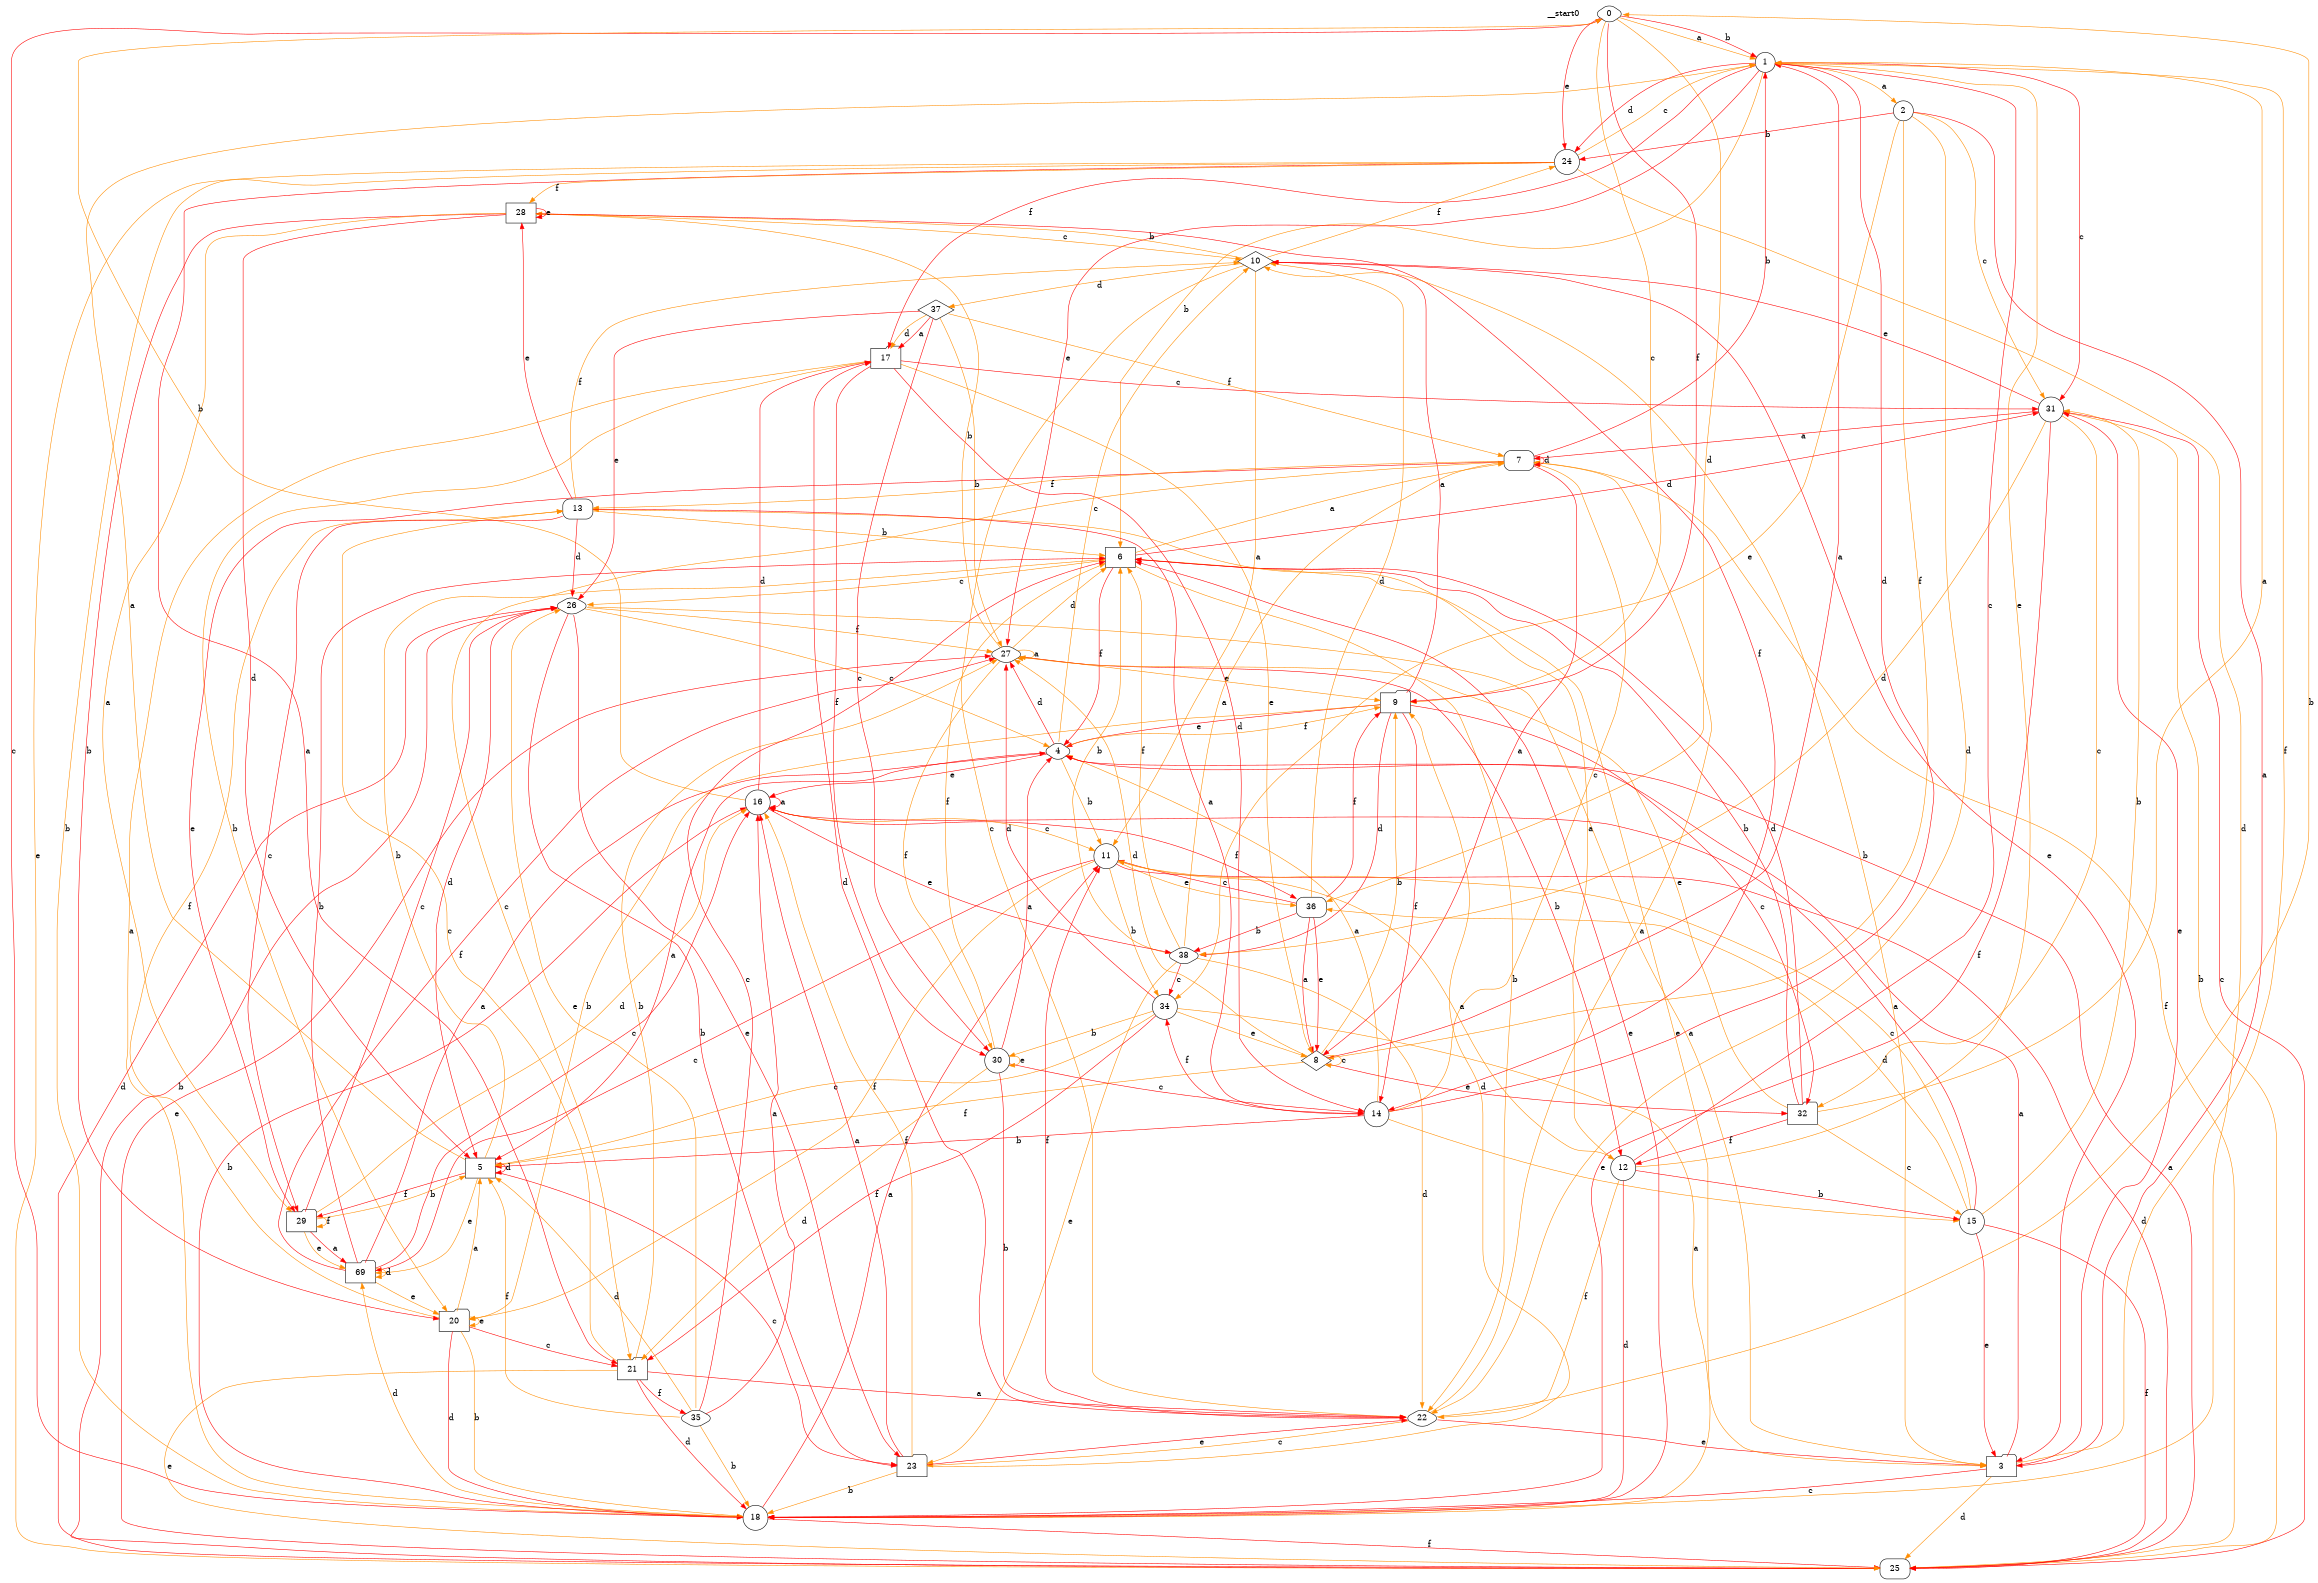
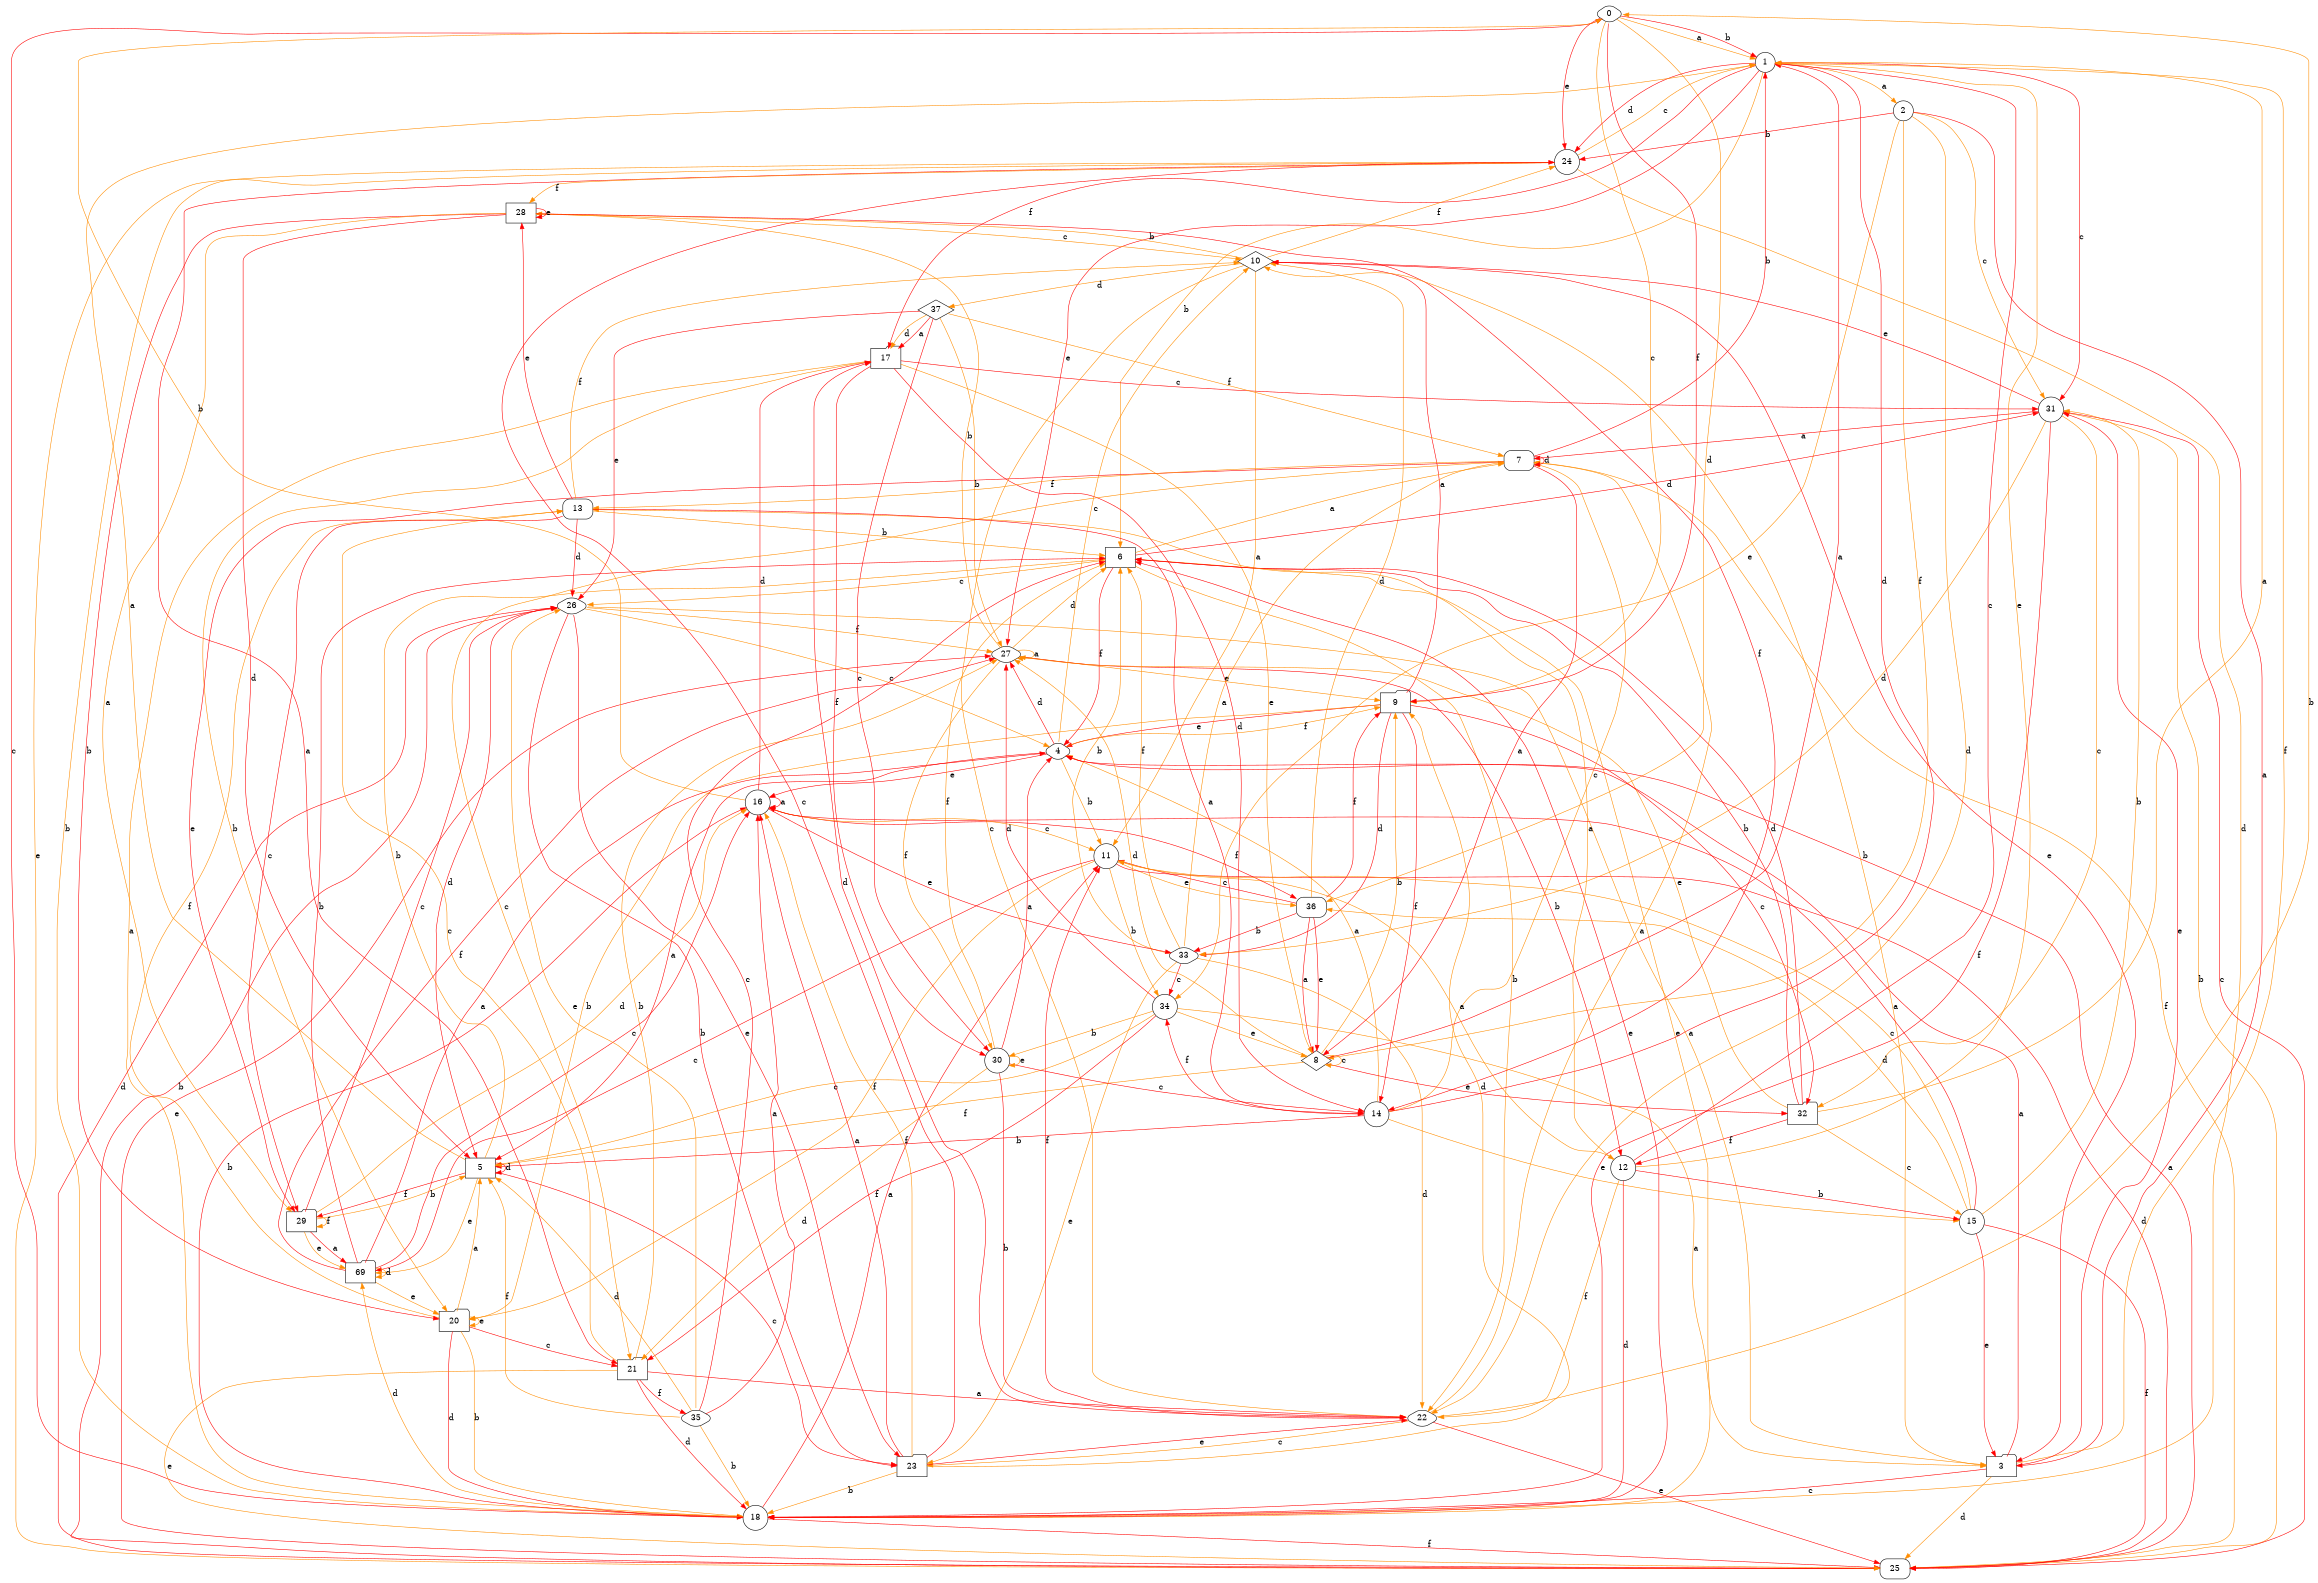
node "__start0": removed
edge "23" -> "24": added, label "c"
node "38": label "38" -> "33"
edge "22" -> "3": now "22" -> "25"
